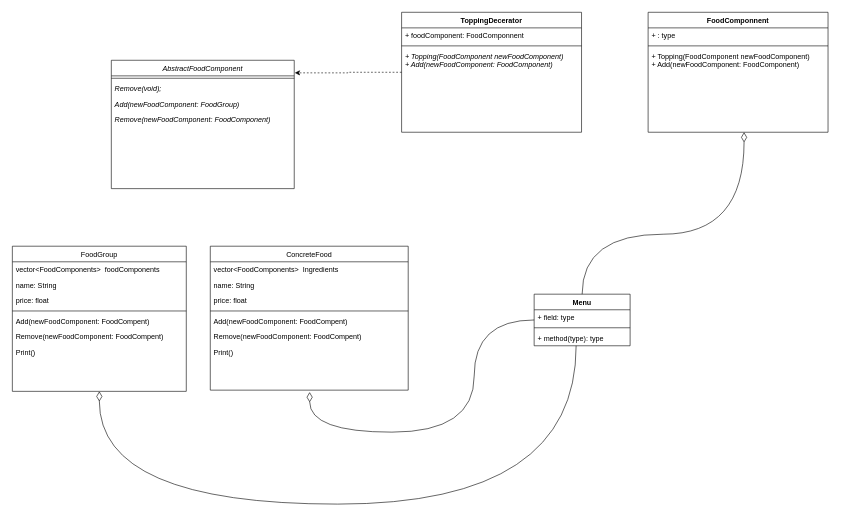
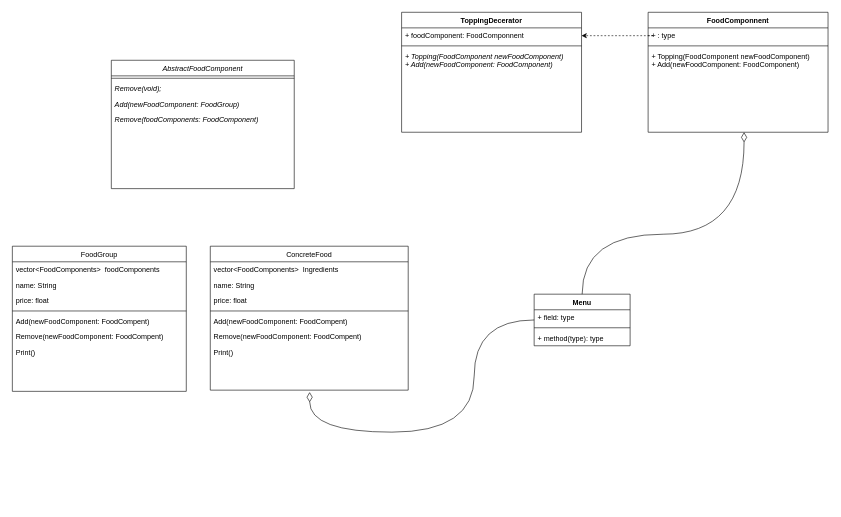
edge "+ : type" -> "+ foodComponent: FoodComponnent": added
edge "ToppingDecerator" -> "AbstractFoodComponent": removed
node "Remove(newFoodComponent: FoodComponent)": label "Remove(newFoodComponent: FoodComponent)" -> "Remove(foodComponents: FoodComponent)"
edge "Menu" -> "FoodGroup": removed
